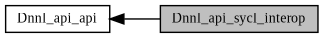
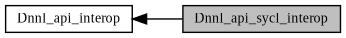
node "Dnnl_api_api": label "Dnnl_api_api" -> "Dnnl_api_interop"
